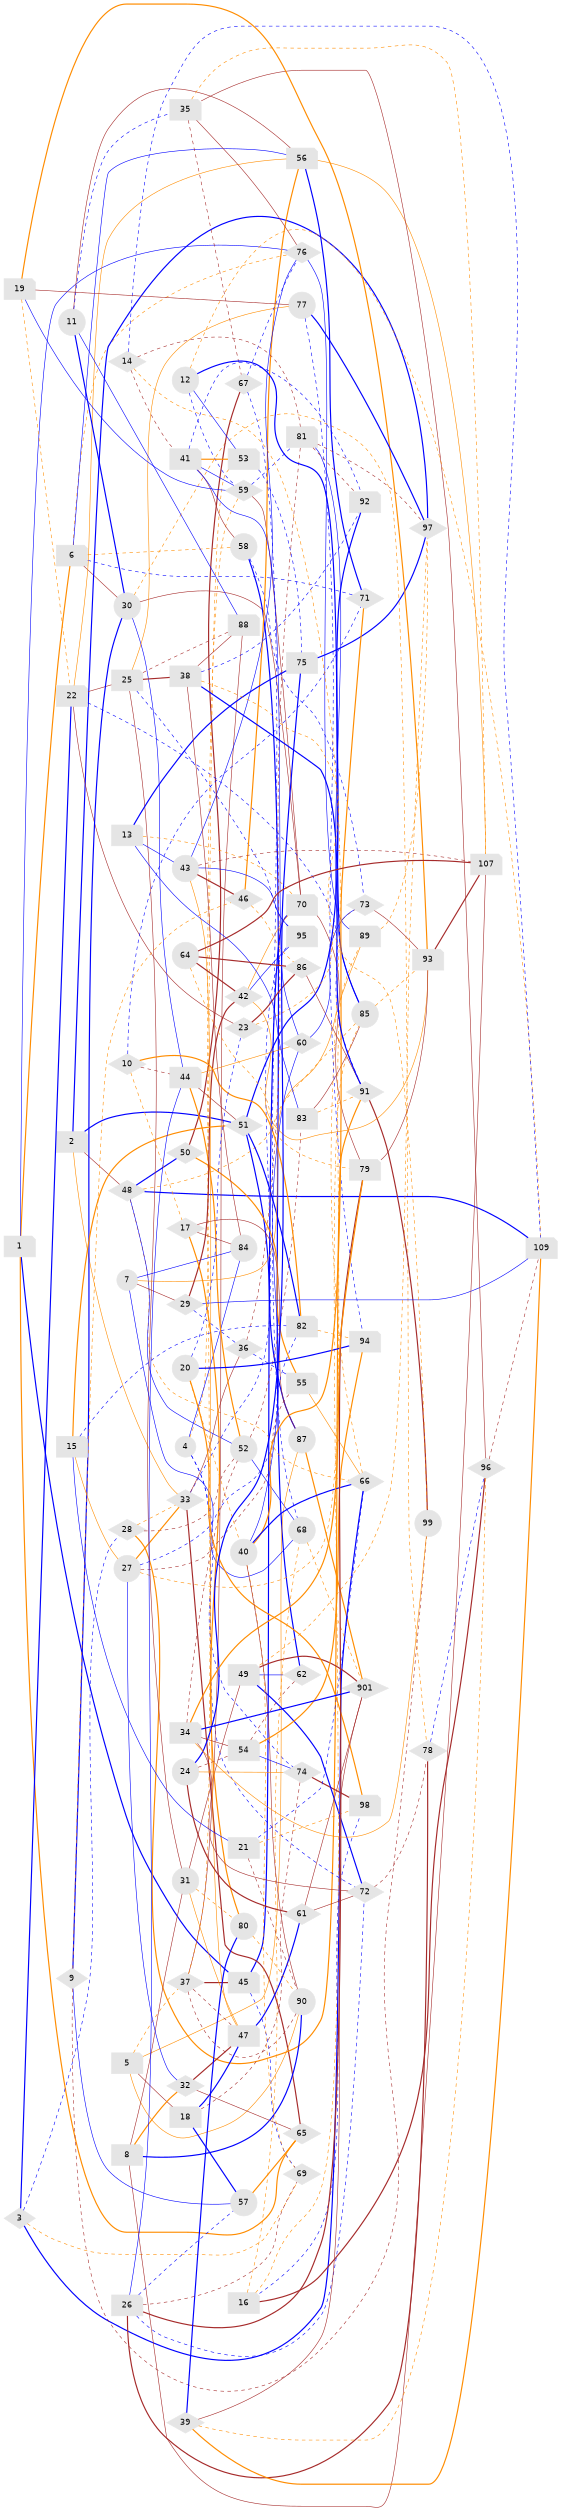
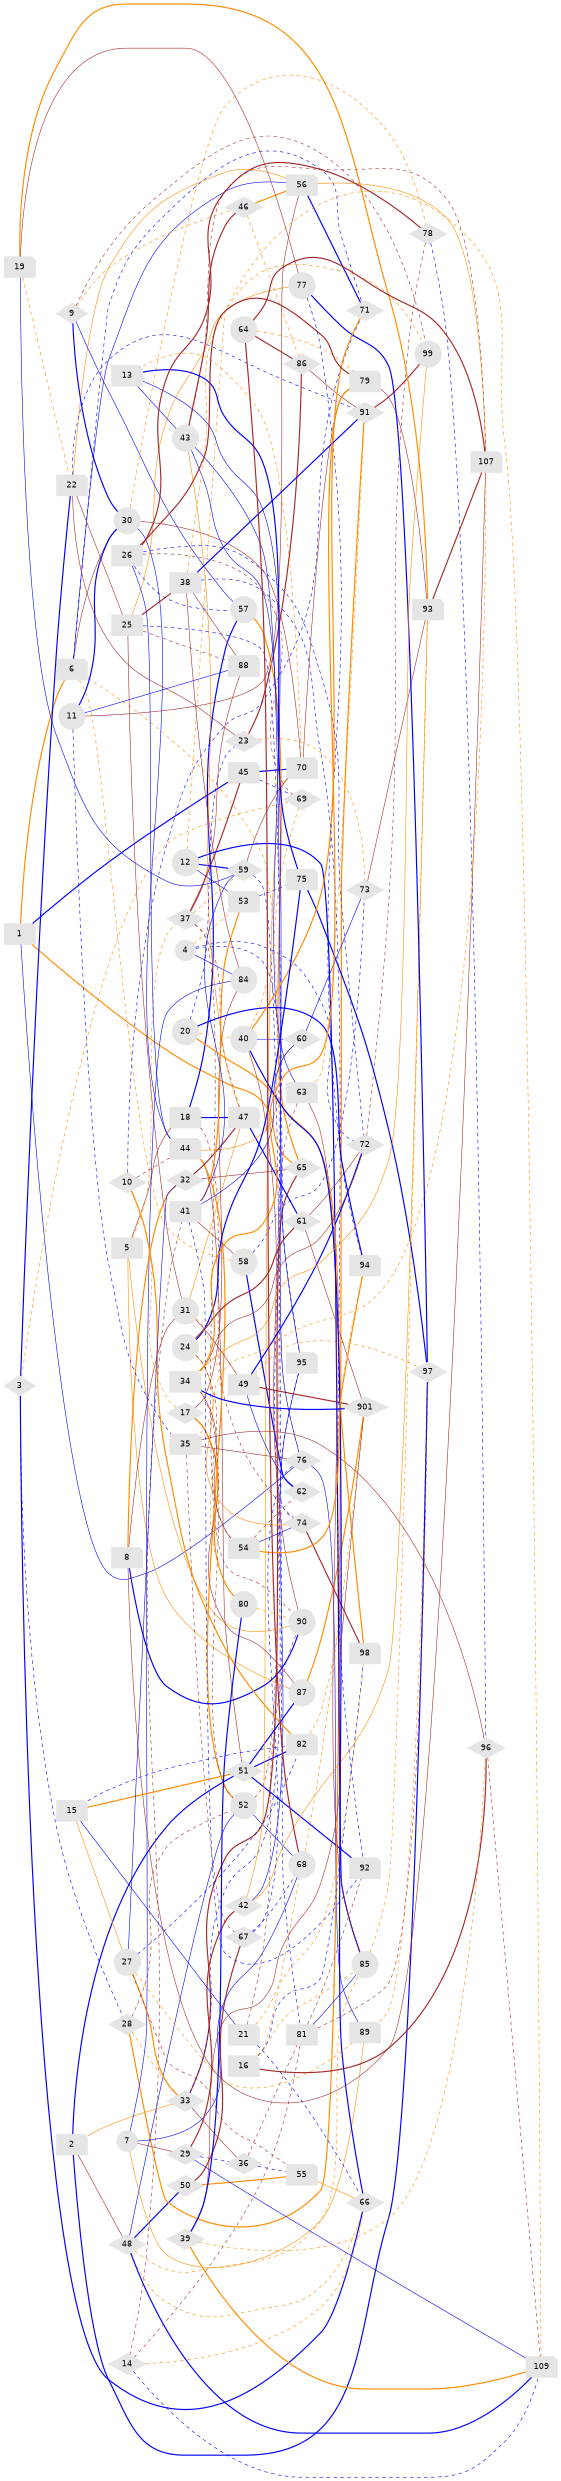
edge "12" -- "59": style dashed -> bold
edge "64" -- "42": now "64" -- "68"
node "83": label "83" -> "63"
